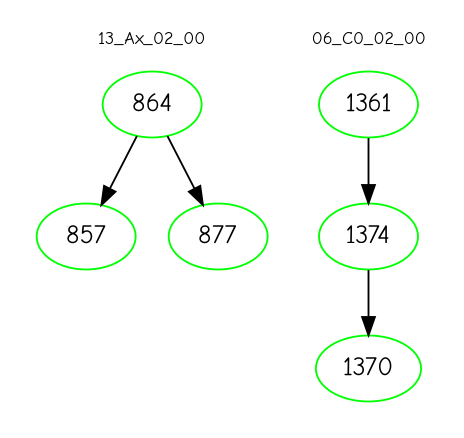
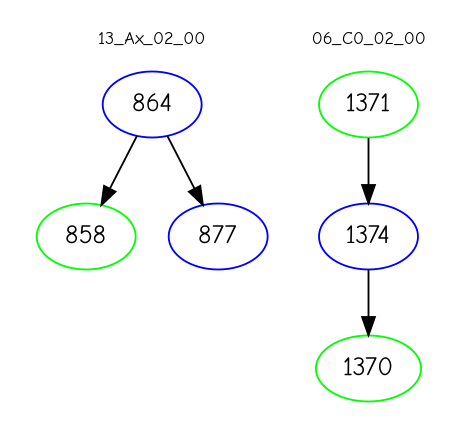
node "864": color green -> blue
node "1361": label "1361" -> "1371"
node "857": label "857" -> "858"
node "877": color green -> blue
node "1374": color green -> blue
